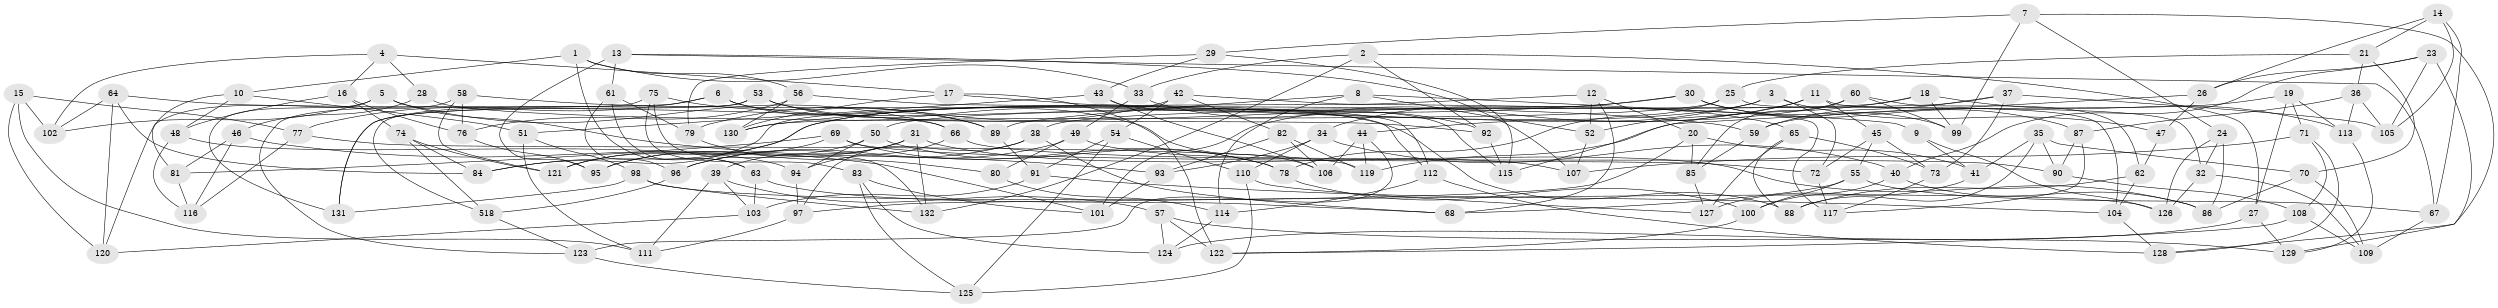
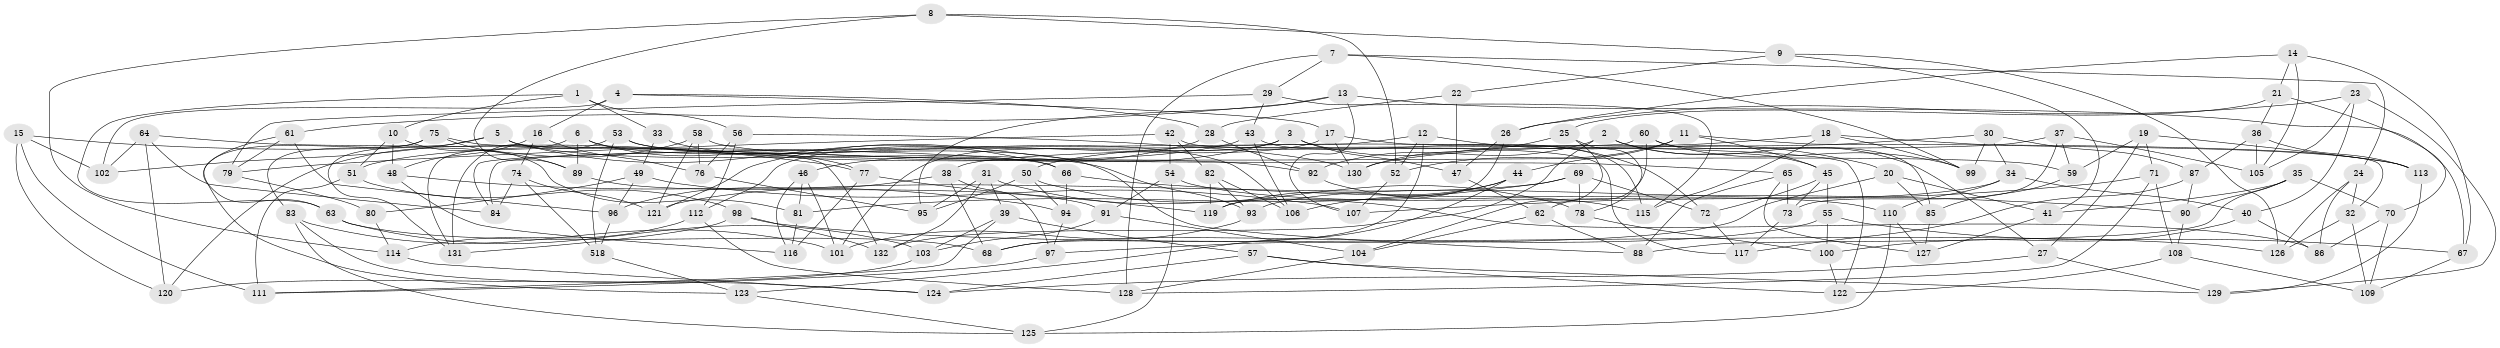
edge "2" -- "33": now "2" -- "45"
node "22": added
